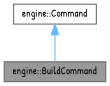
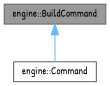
edge "engine::BuildCommand" -> "engine::Command": reversed
